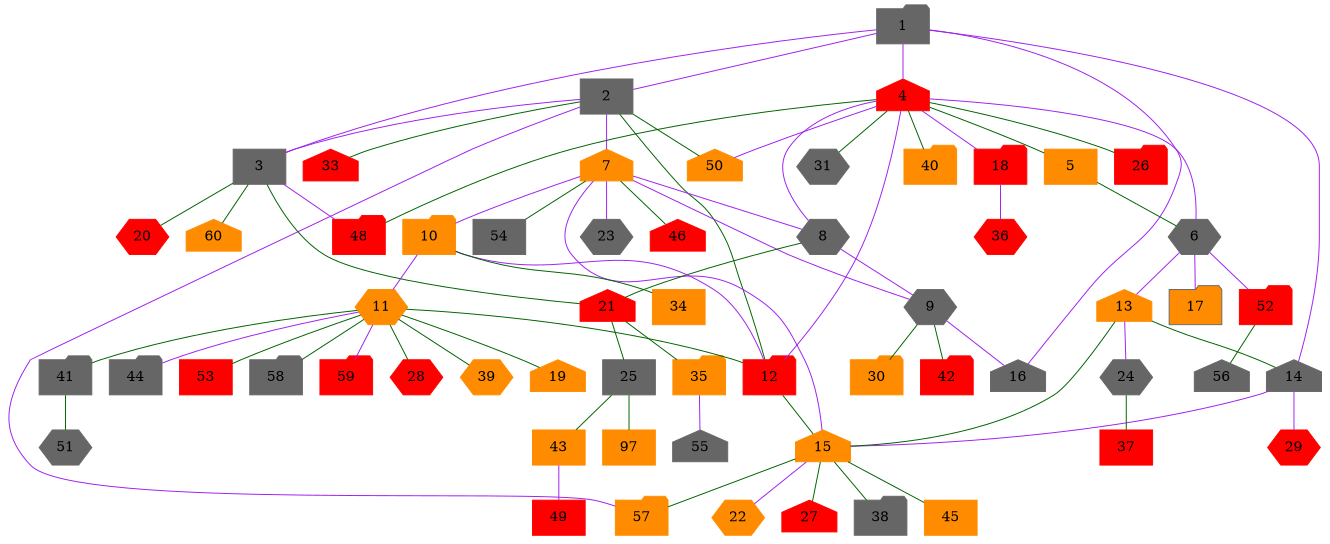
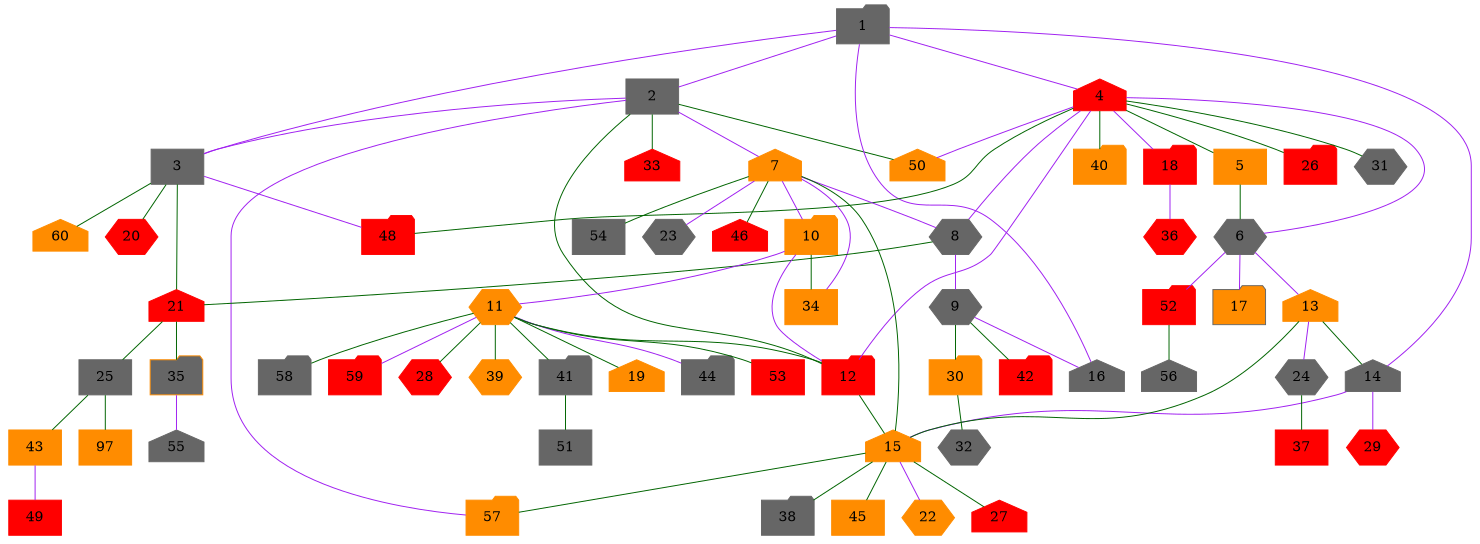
edge "7" -- "9": now "7" -- "34"
edge "7" -- "15": color purple -> darkgreen
node "35": fillcolor darkorange -> gray40
node "51": shape hexagon -> box
node "32": added
